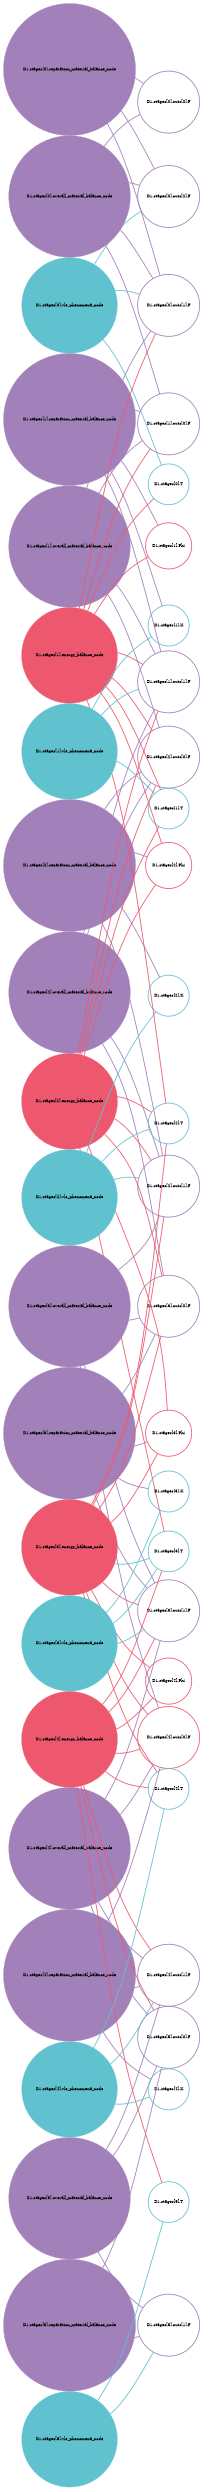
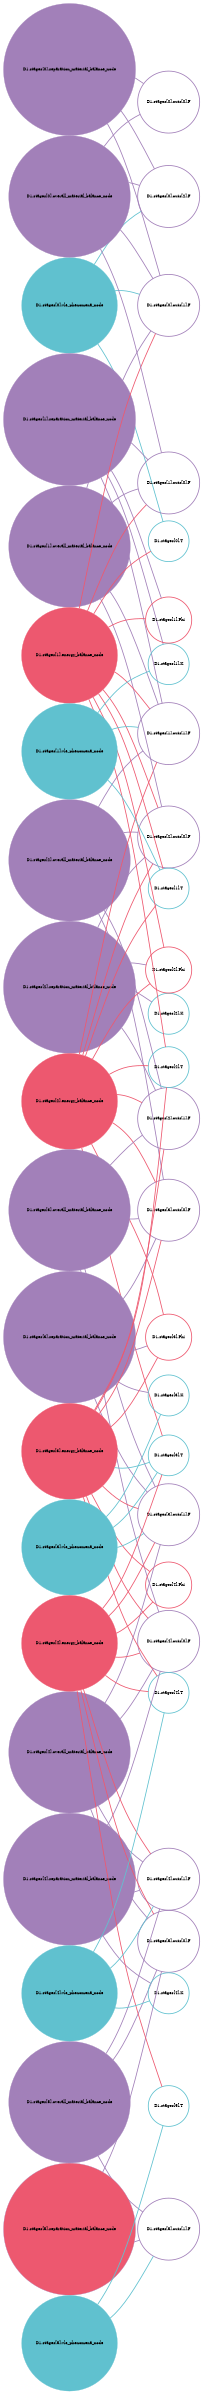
node "D1.stages[2].vle_phenomena_node": removed
node "D1.stages[4].outs[0].F": color #ed586f -> #a280b9
node "D1.stages[5].separation_material_balance_node": fillcolor #a280b9 -> #ed586f
